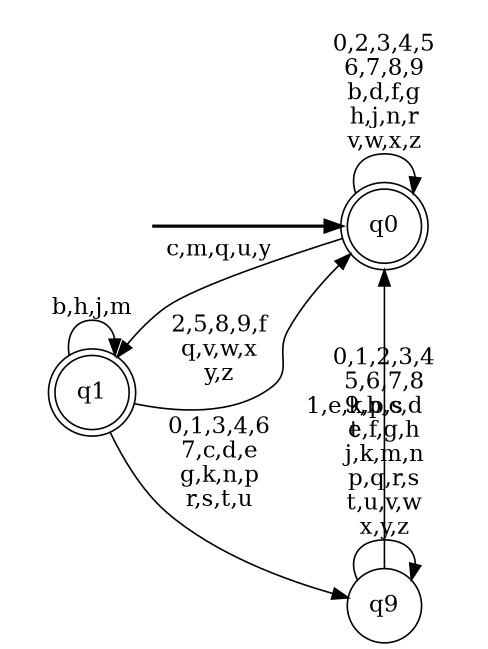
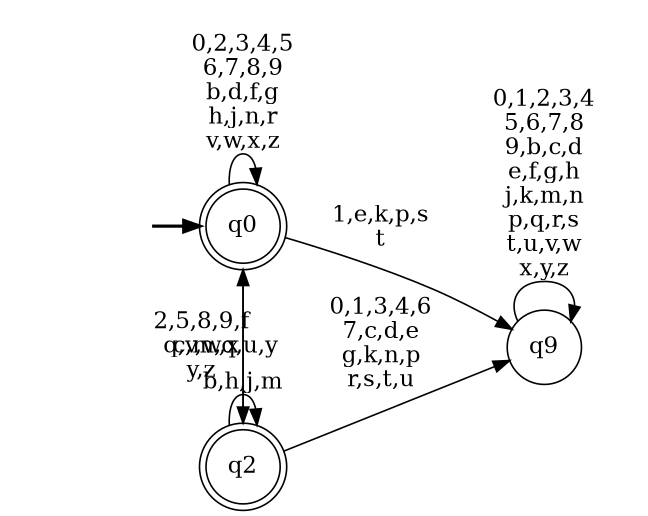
node "q1": label "q1" -> "q2"
edge "q9" -> "q0": reversed
